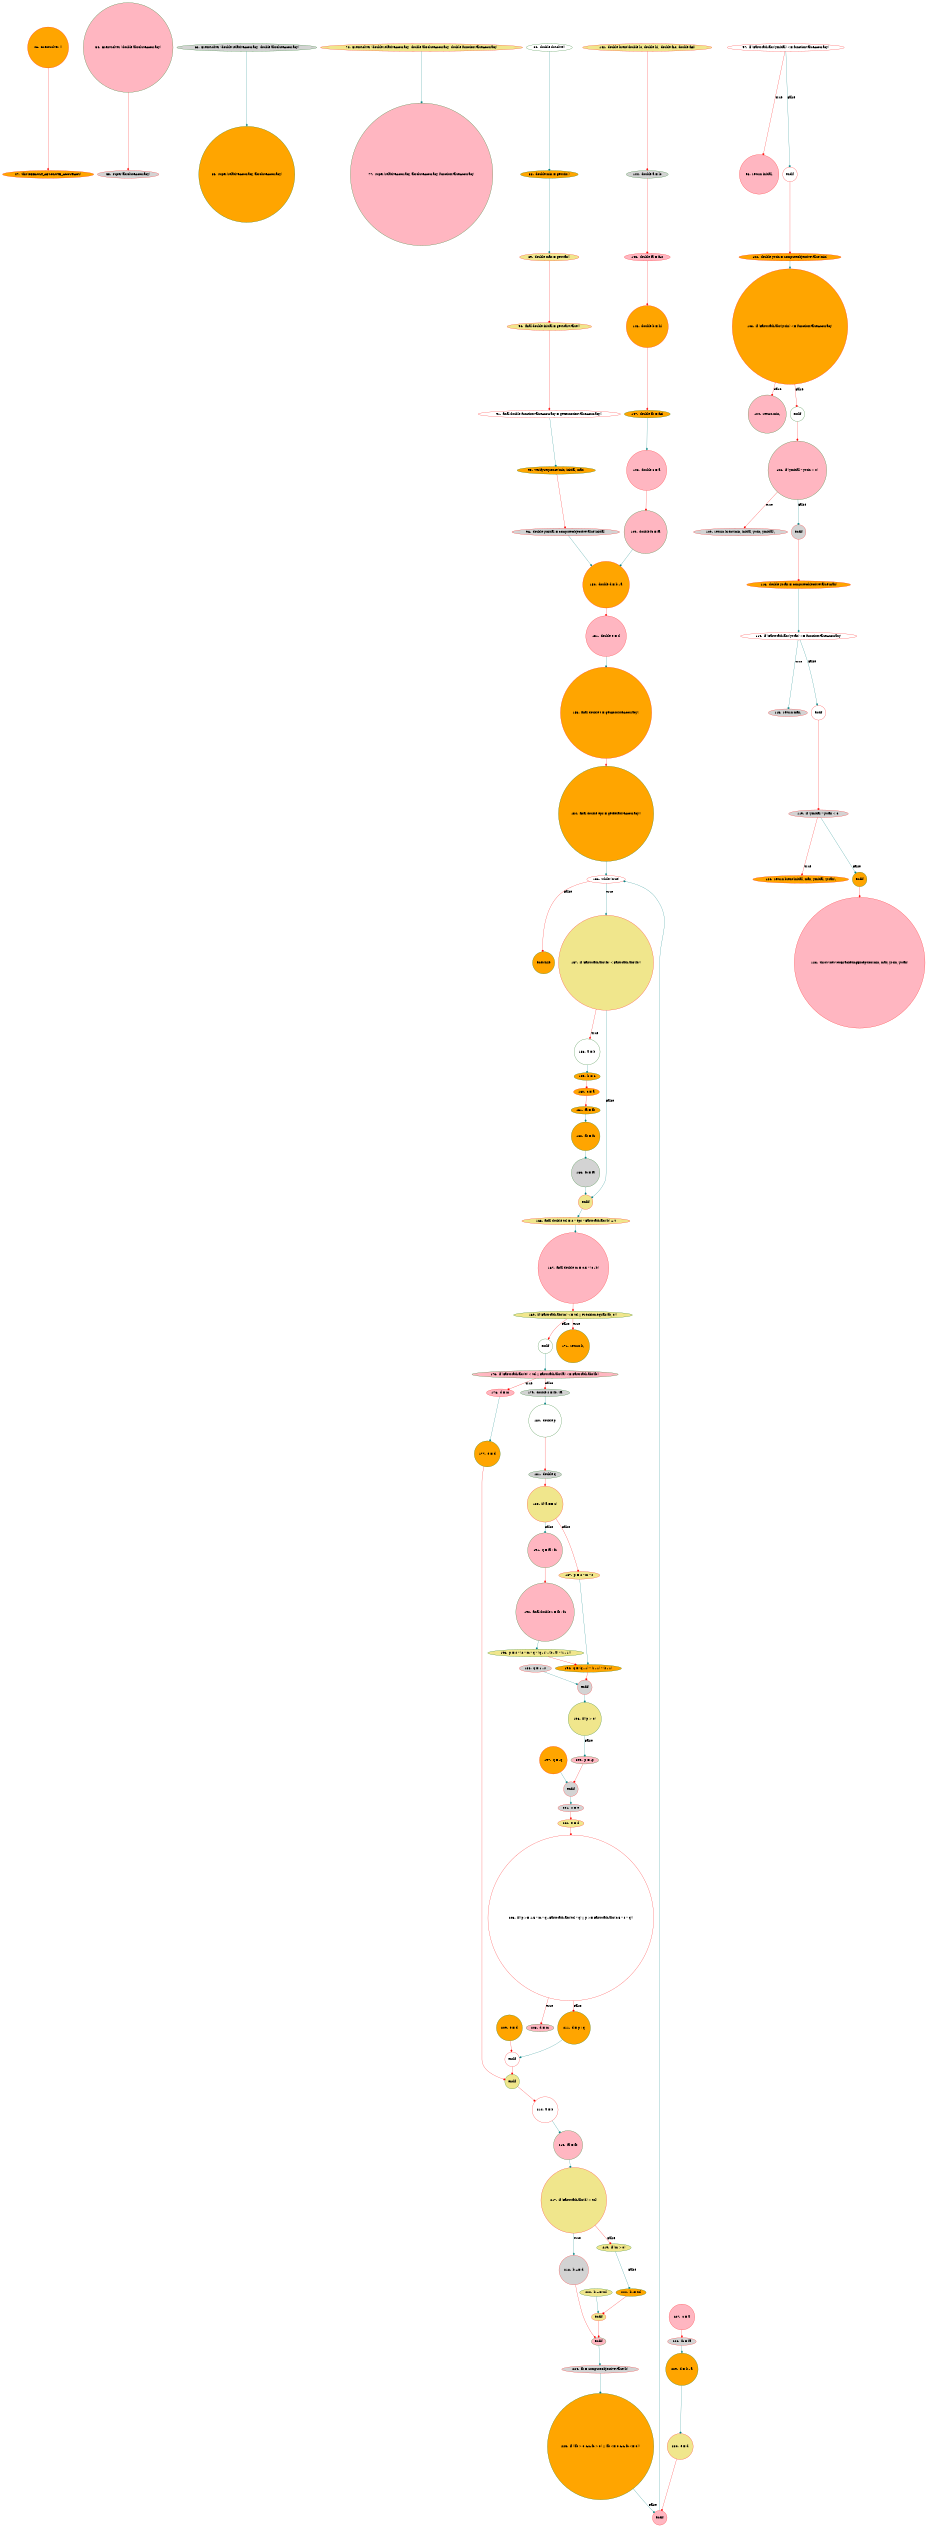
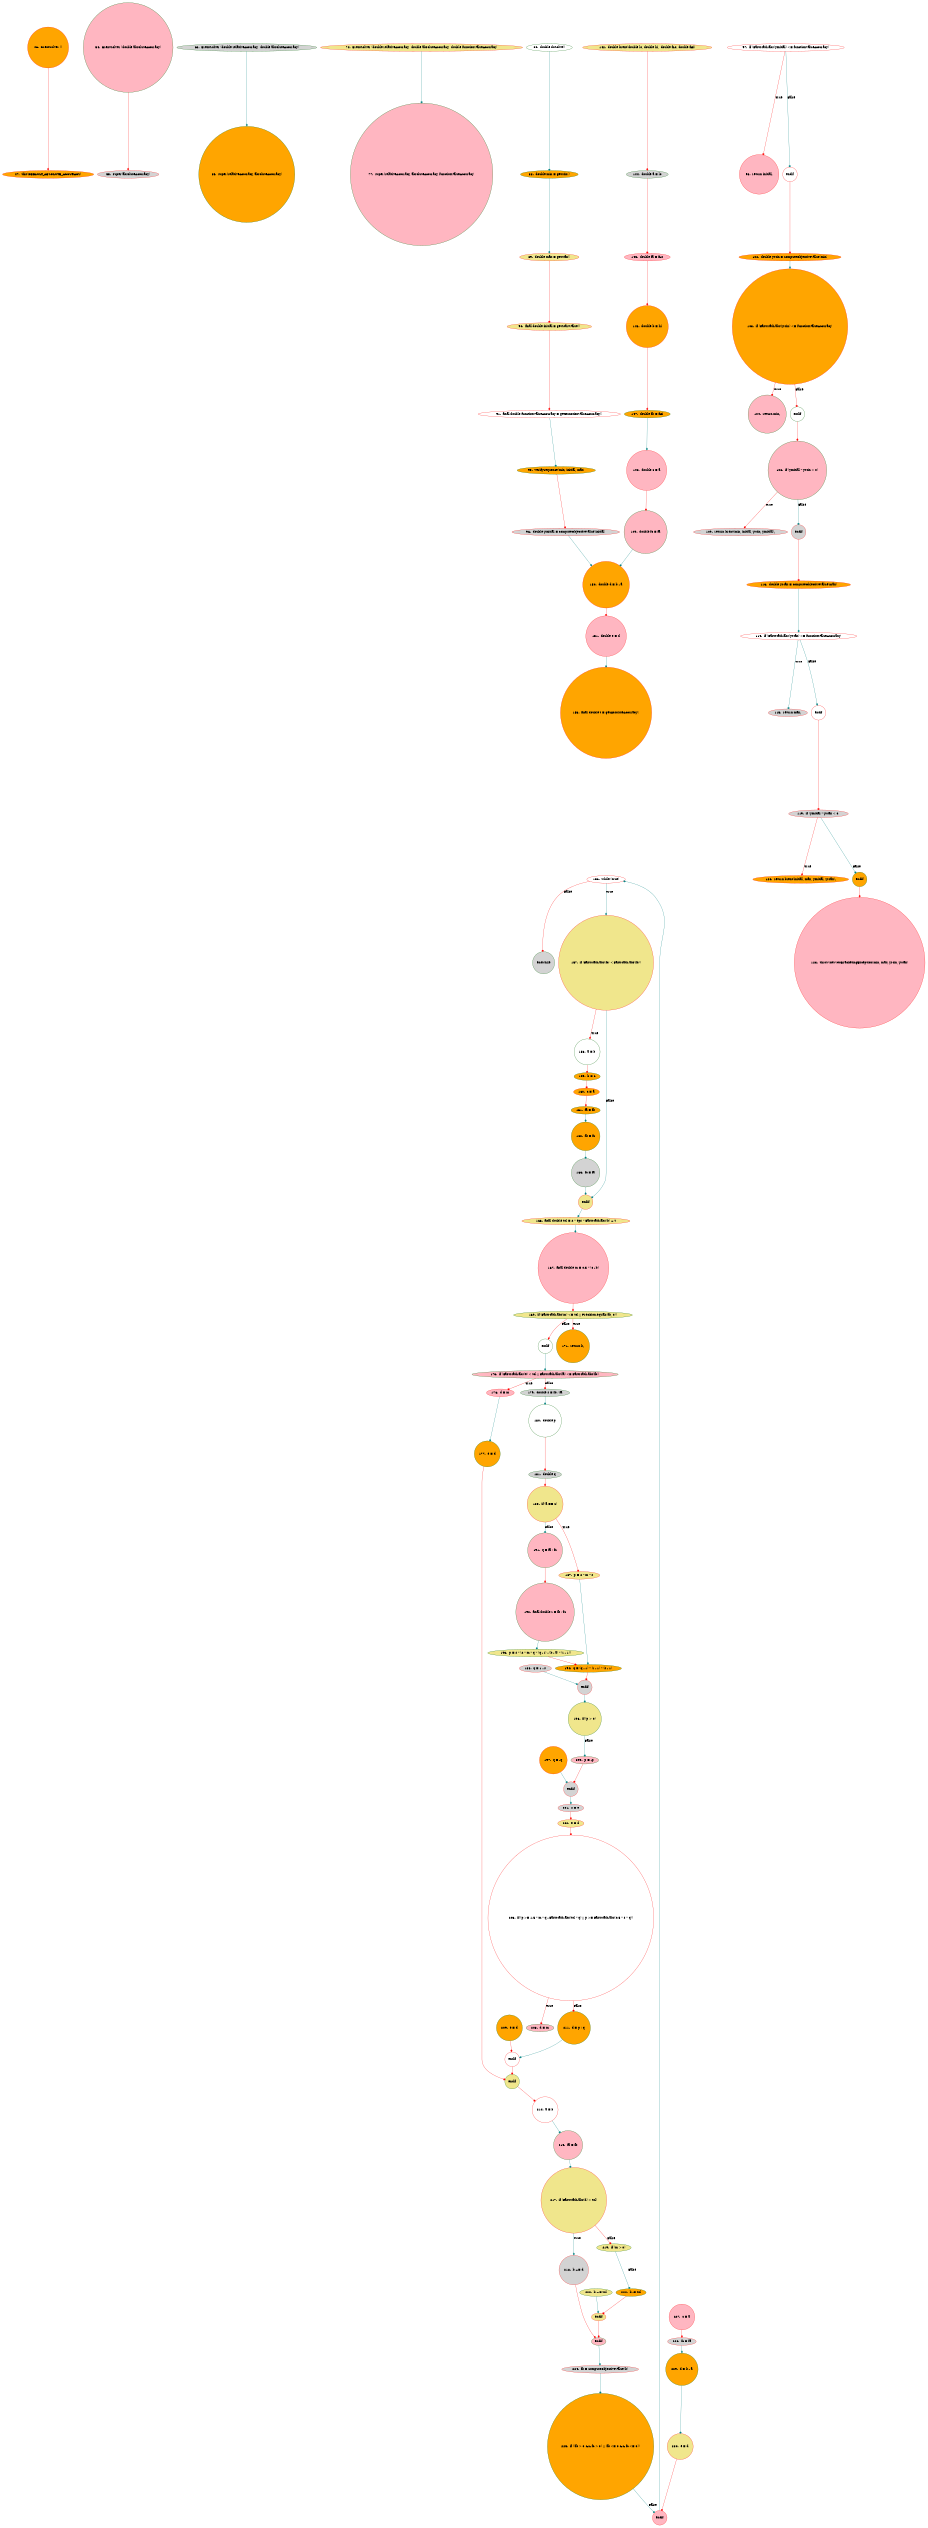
edge "103:  if (FastMath.abs(yMin) <= functionValueAccuracy)" -> "104:  return min;": label "False" -> "True"
node "154:  final double eps = getRelativeAccuracy()": removed
node "endwhile": fillcolor orange -> lightgrey
edge "158:  a = b" -> "159:  b = c": color teal -> red
edge "185:  if (a == c)" -> "187:  p = 2 * m * s": label "False" -> "True"
